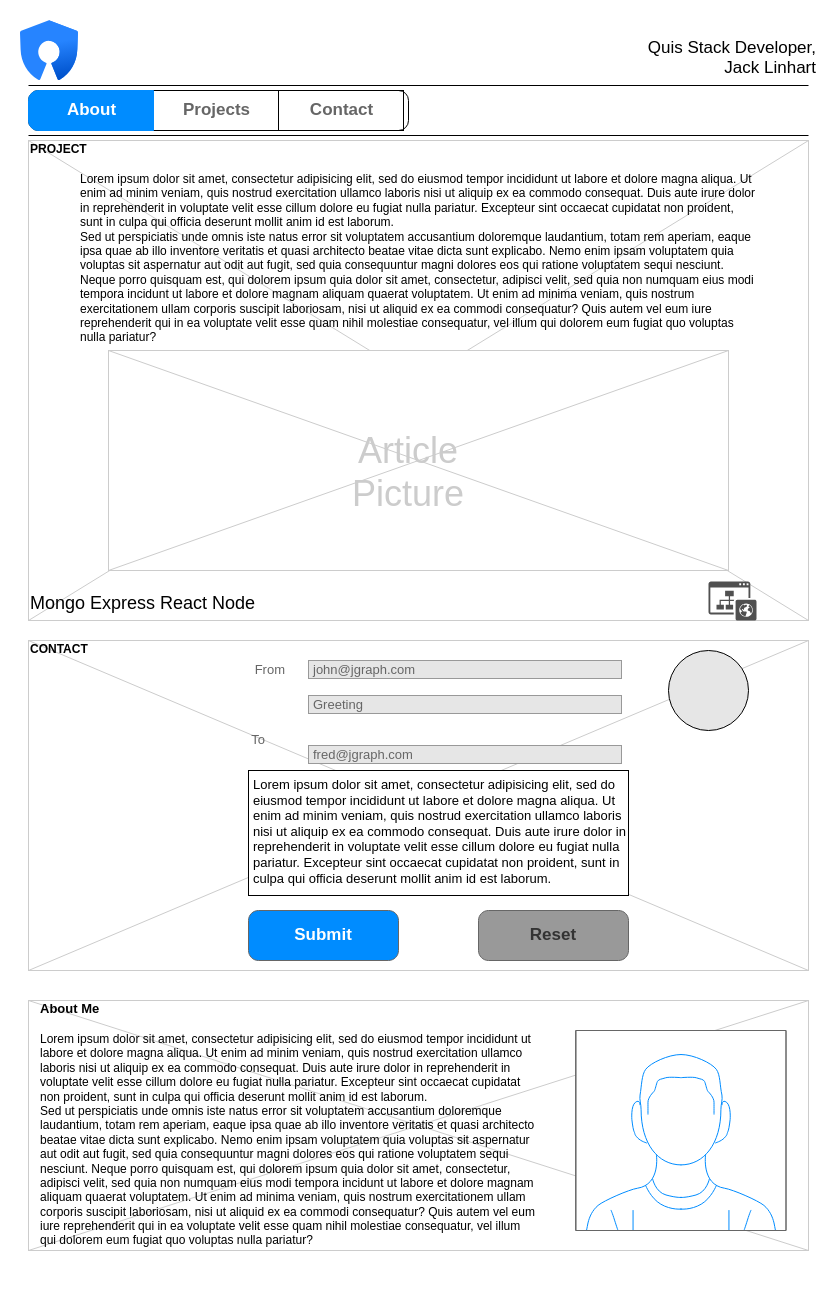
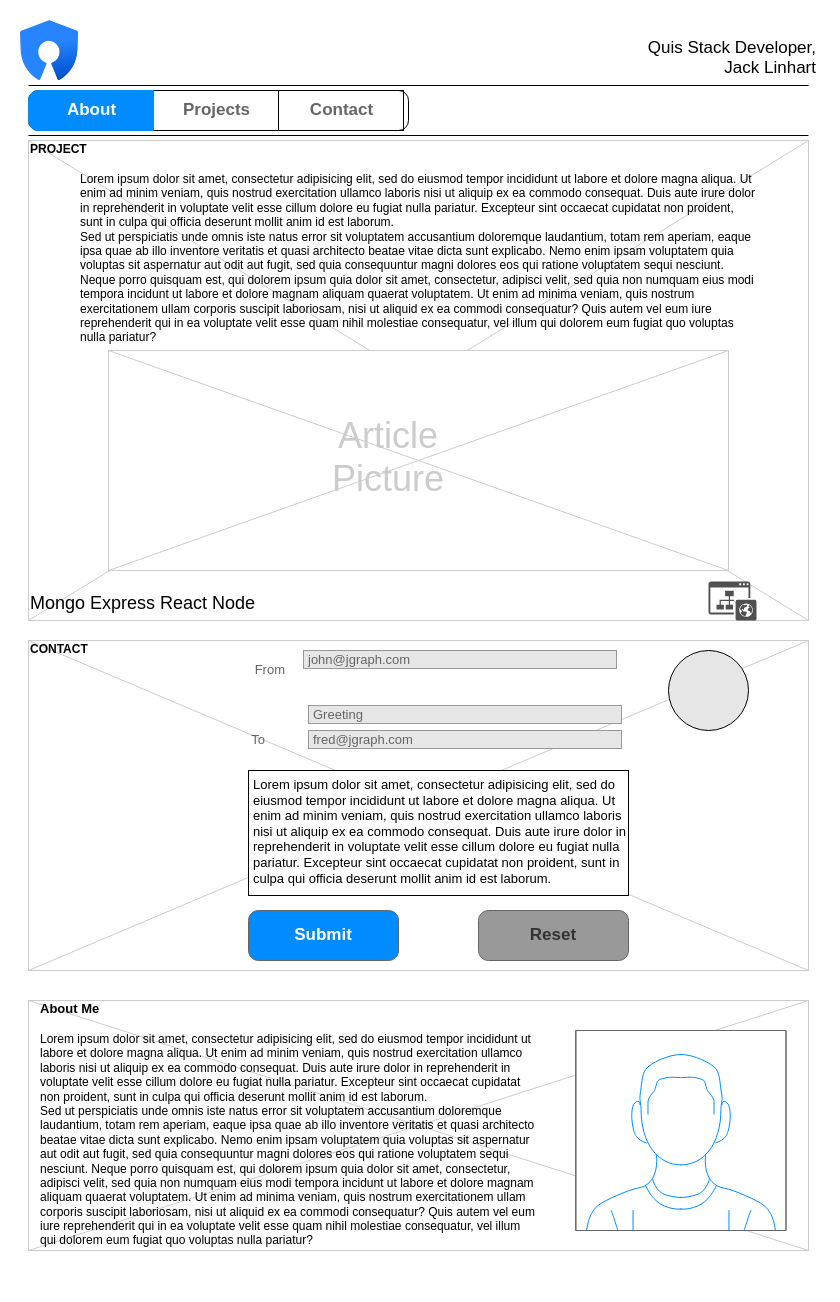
node "Article Picture": moved (409, 471) -> (389, 456)
node "john@jgraph.com": moved (465, 670) -> (460, 660)
node "Greeting": moved (465, 705) -> (465, 715)
node "fred@jgraph.com": moved (465, 755) -> (465, 740)
